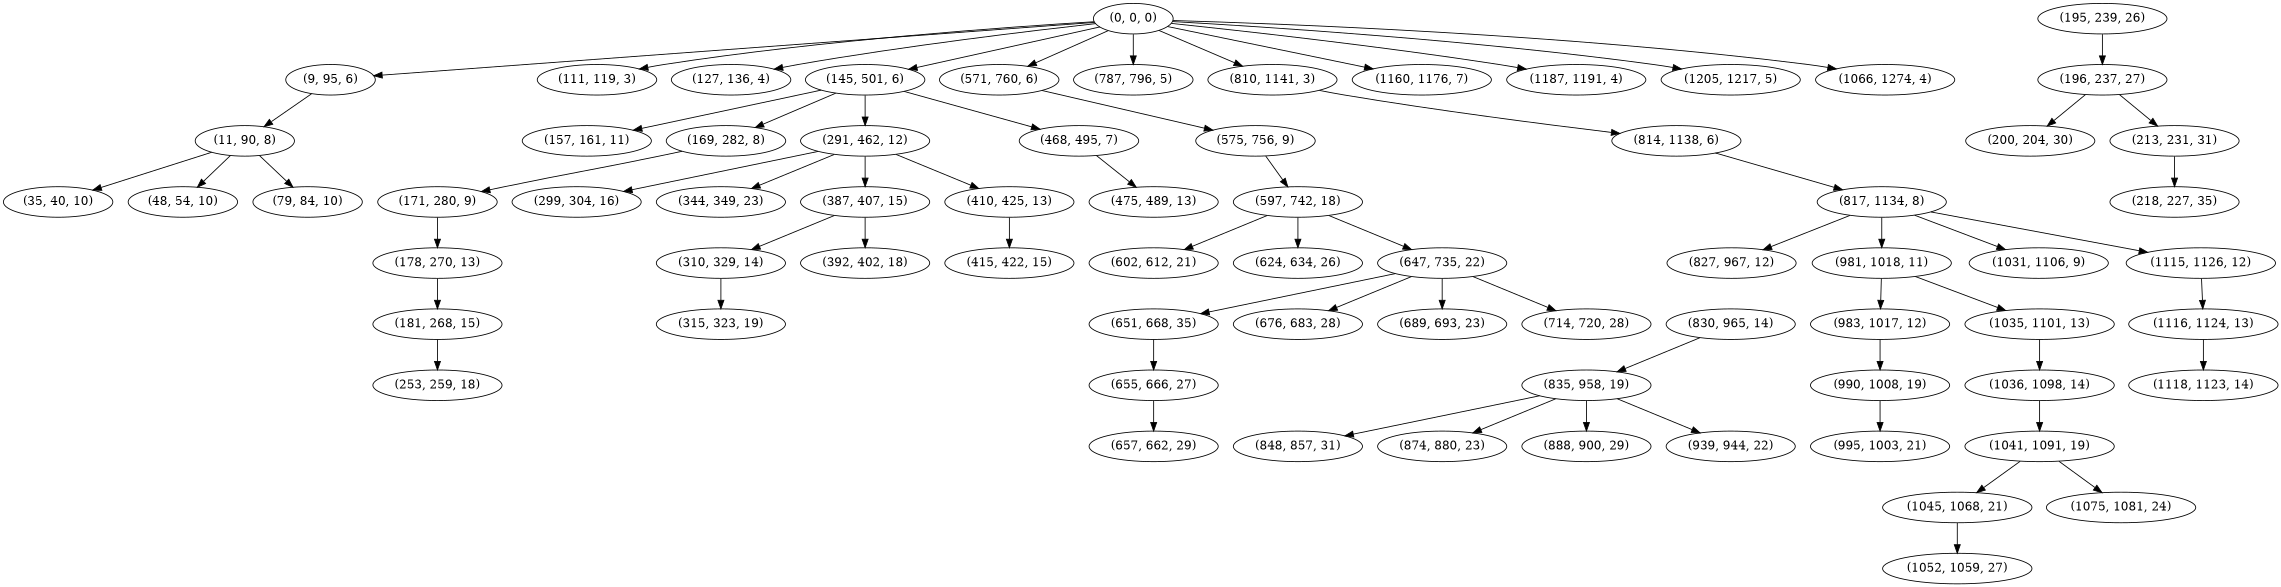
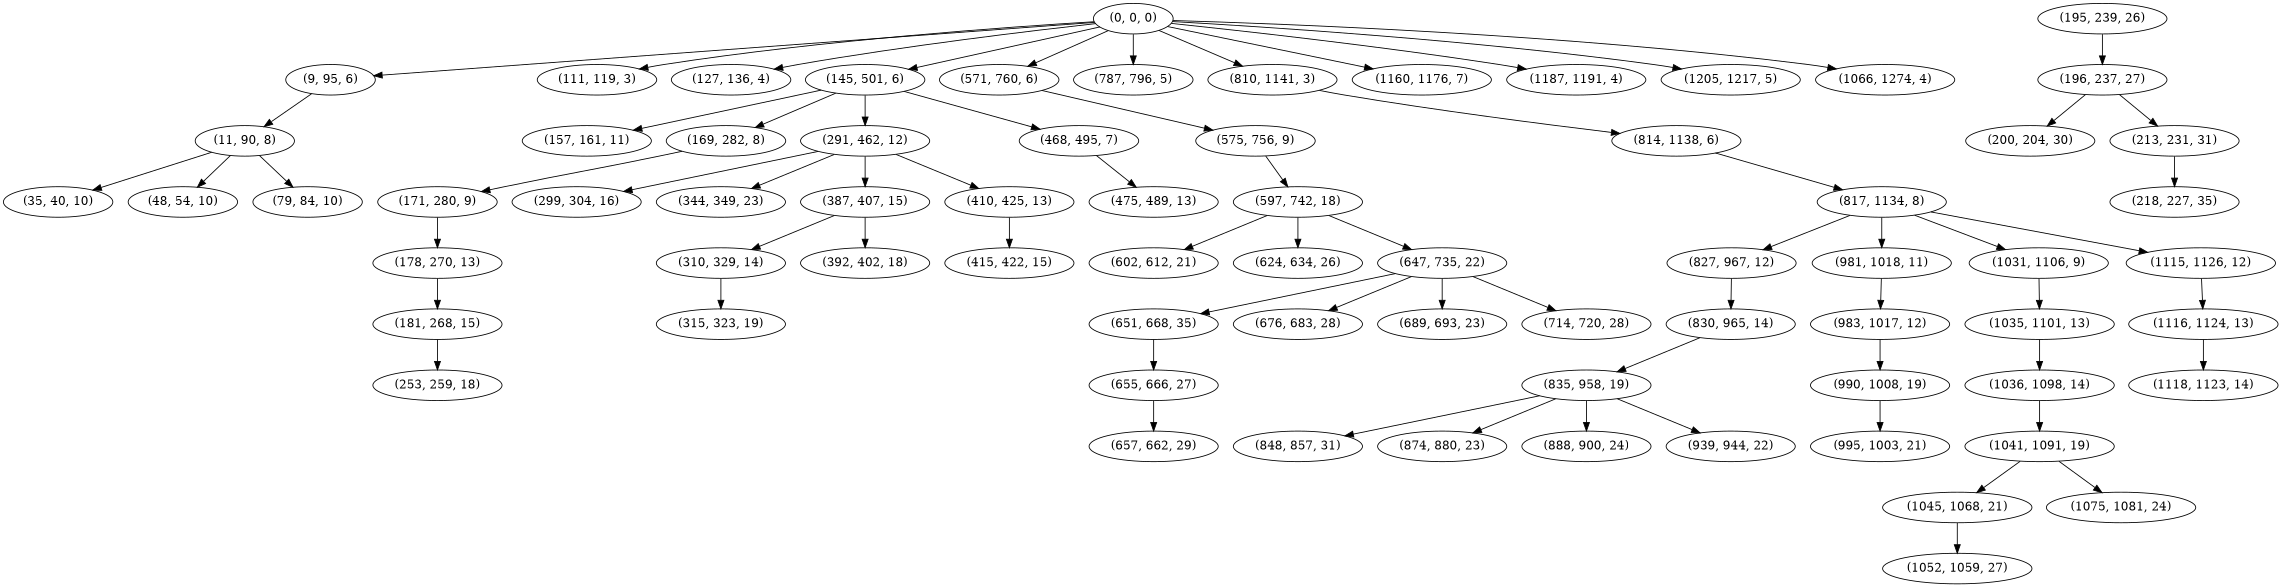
edge "(827, 967, 12)" -> "(830, 965, 14)": added
edge "(981, 1018, 11)" -> "(1035, 1101, 13)": now "(1031, 1106, 9)" -> "(1035, 1101, 13)"
node "(888, 900, 29)": label "(888, 900, 29)" -> "(888, 900, 24)"
